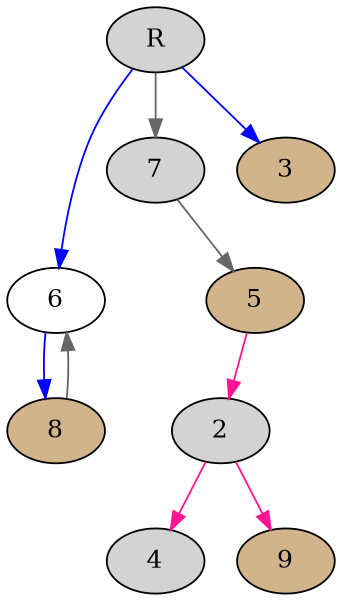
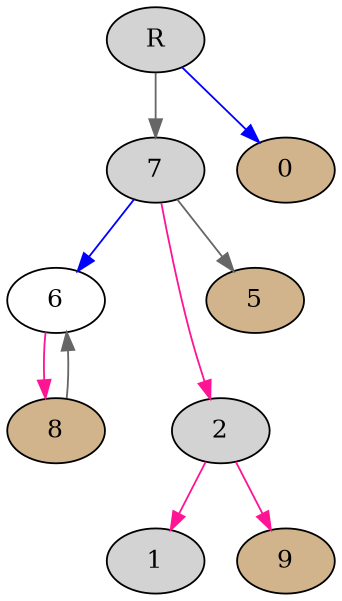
edge "R" -> "6": now "7" -> "6"
node "3": label "3" -> "0"
edge "6" -> "8": color blue -> deeppink
edge "5" -> "2": now "7" -> "2"
node "4": label "4" -> "1"
